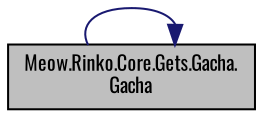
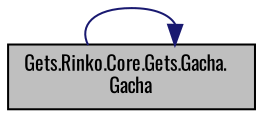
node "Meow.Rinko.Core.Gets.Gacha. Gacha": label "Meow.Rinko.Core.Gets.Gacha. Gacha" -> "Gets.Rinko.Core.Gets.Gacha. Gacha"
